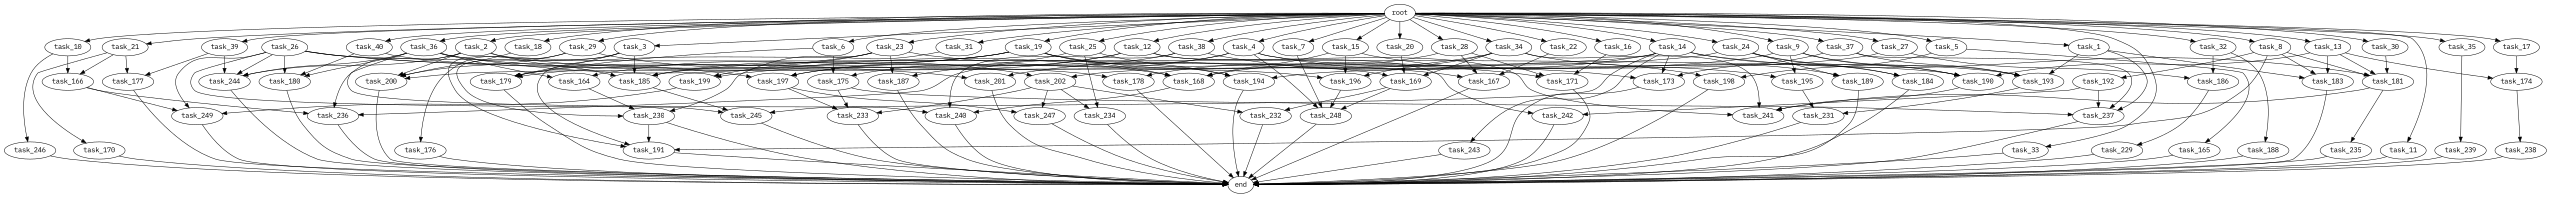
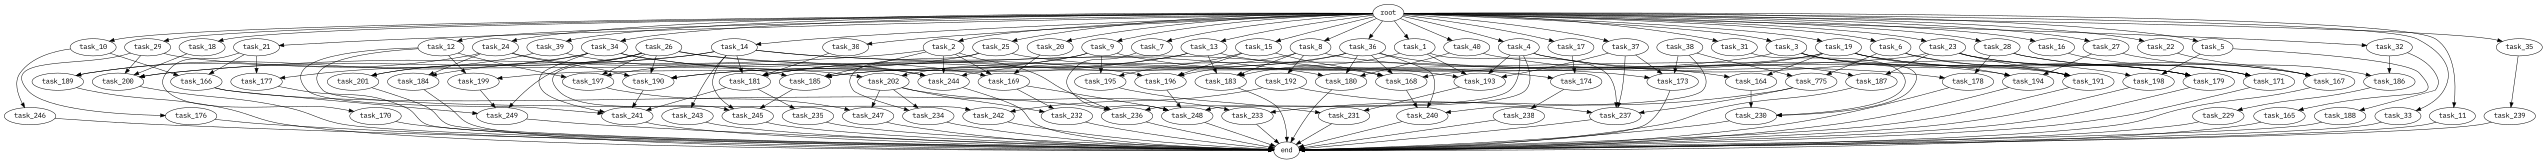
edge "root" -> "task_38": removed
node "task_175": label "task_175" -> "task_775"
edge "task_197" -> "task_233": removed
edge "task_230" -> "task_191": now "task_6" -> "task_191"
edge "task_241" -> "end": added
